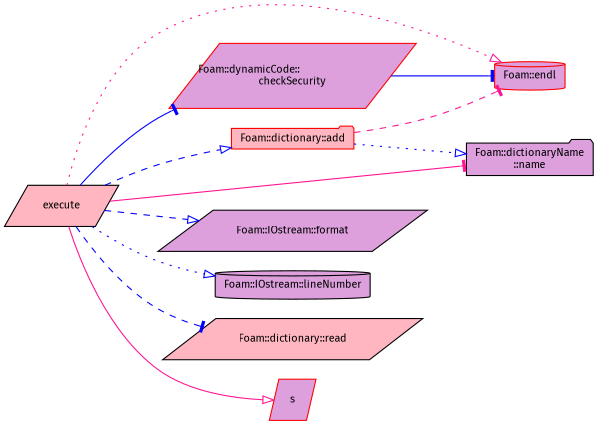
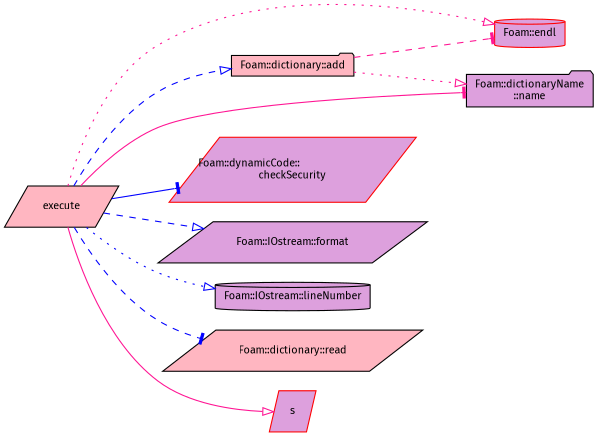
edge "Foam::dynamicCode:: checkSecurity" -> "Foam::endl": removed
node "Foam::dictionary::add": color red -> black
edge "Foam::dictionary::add" -> "Foam::dictionaryName ::name": color blue -> deeppink
